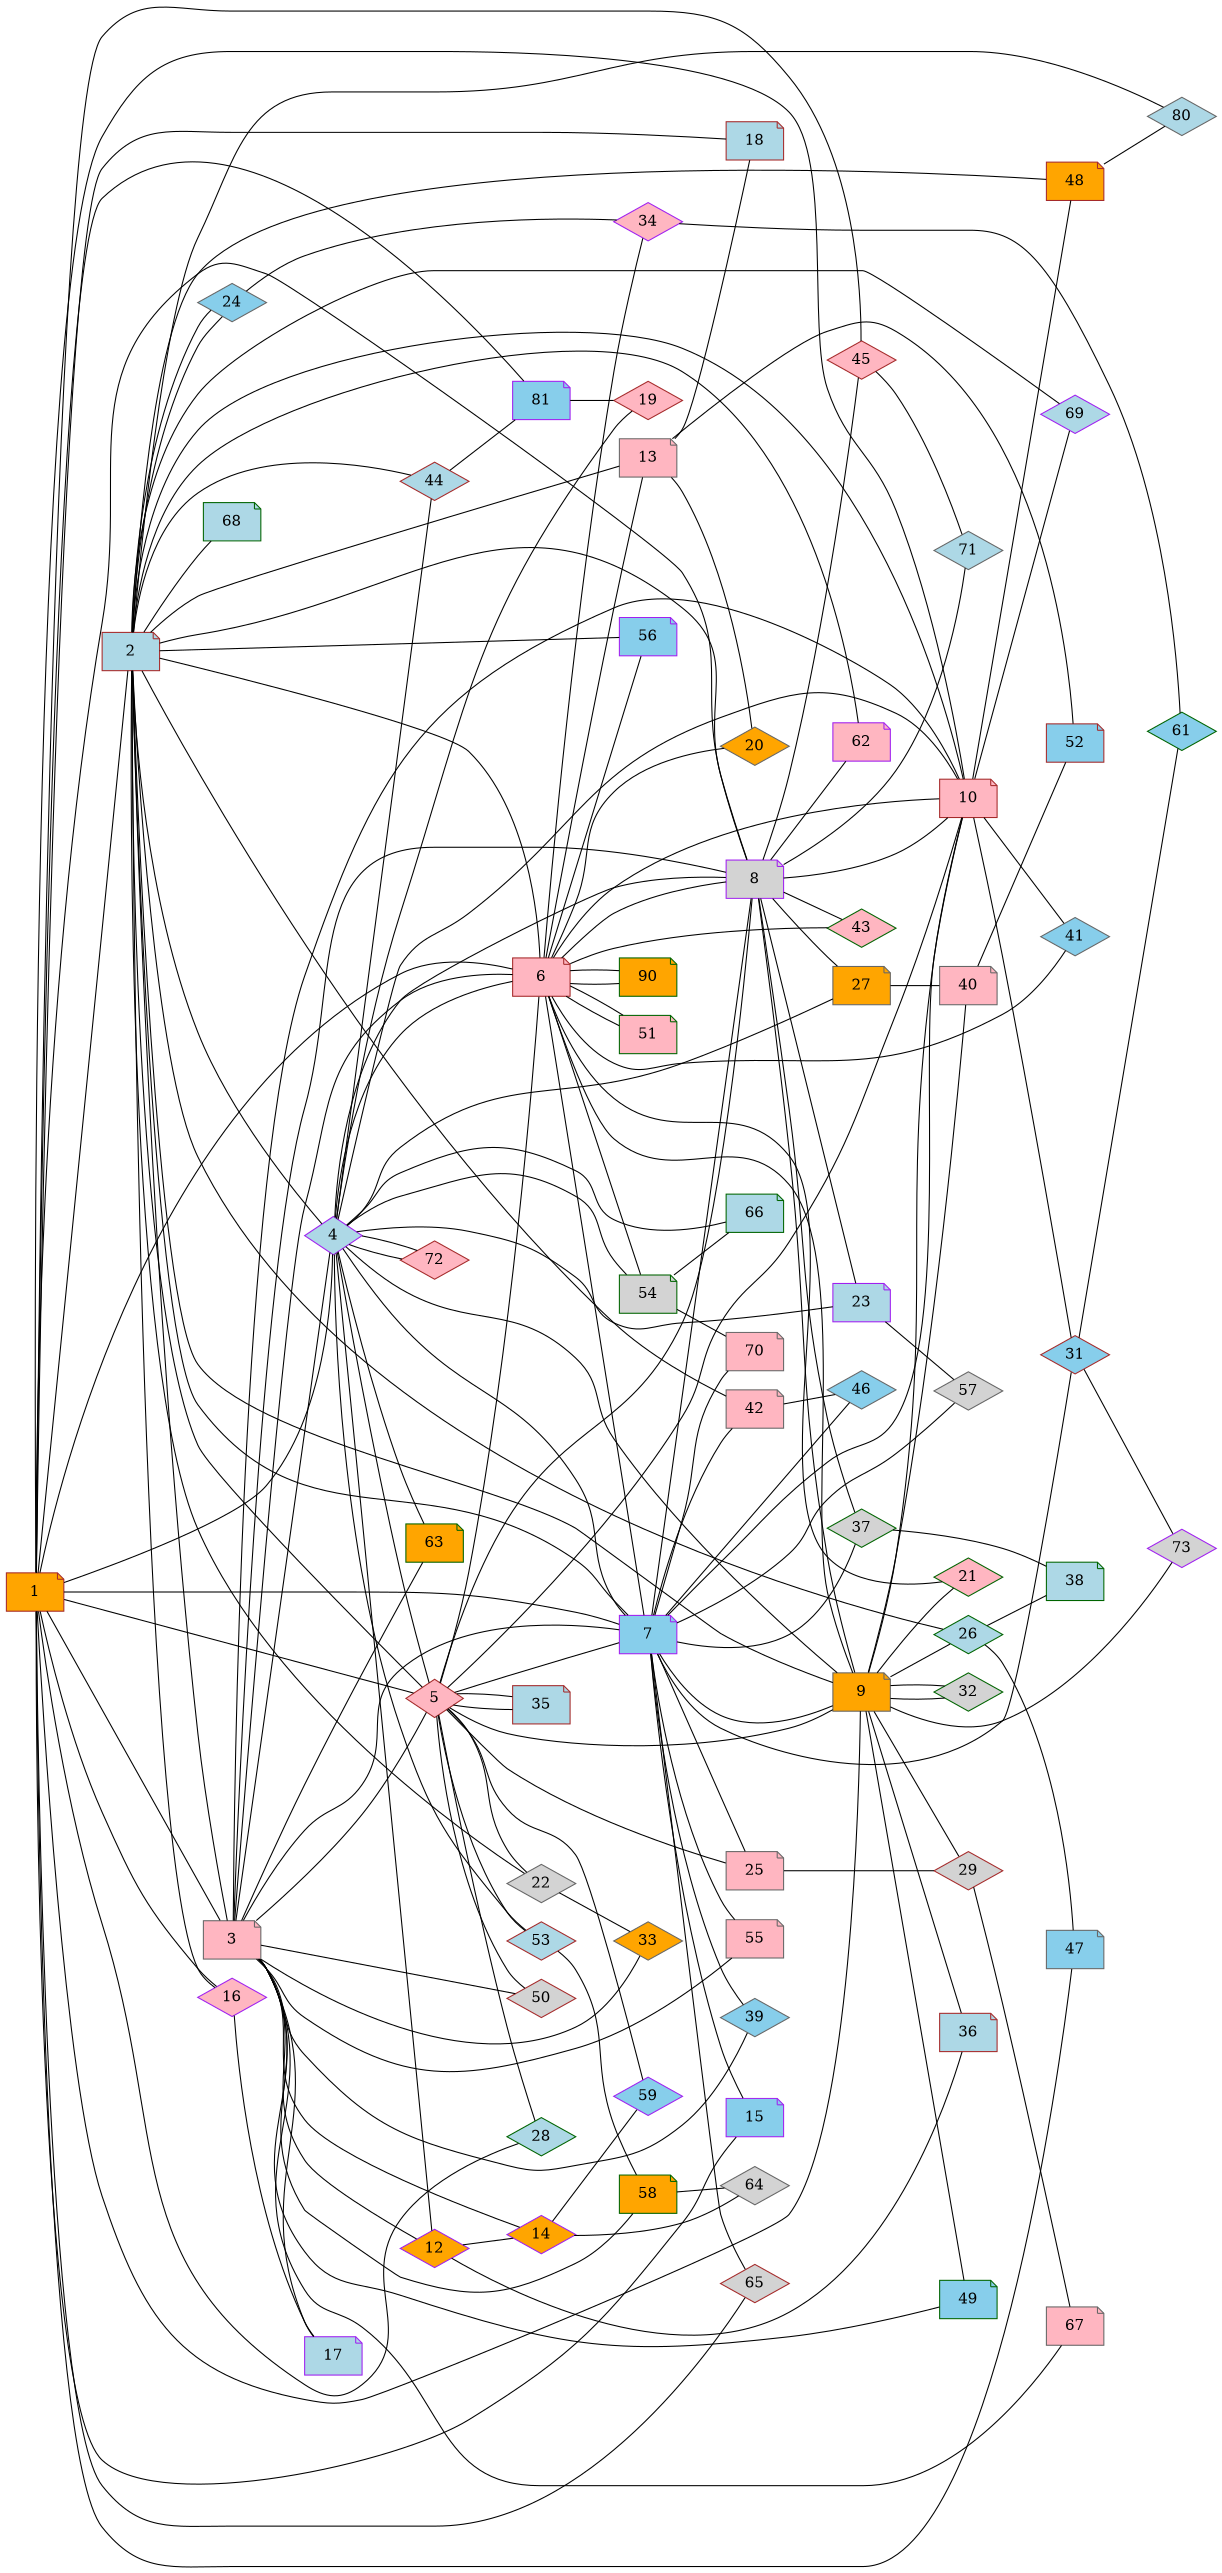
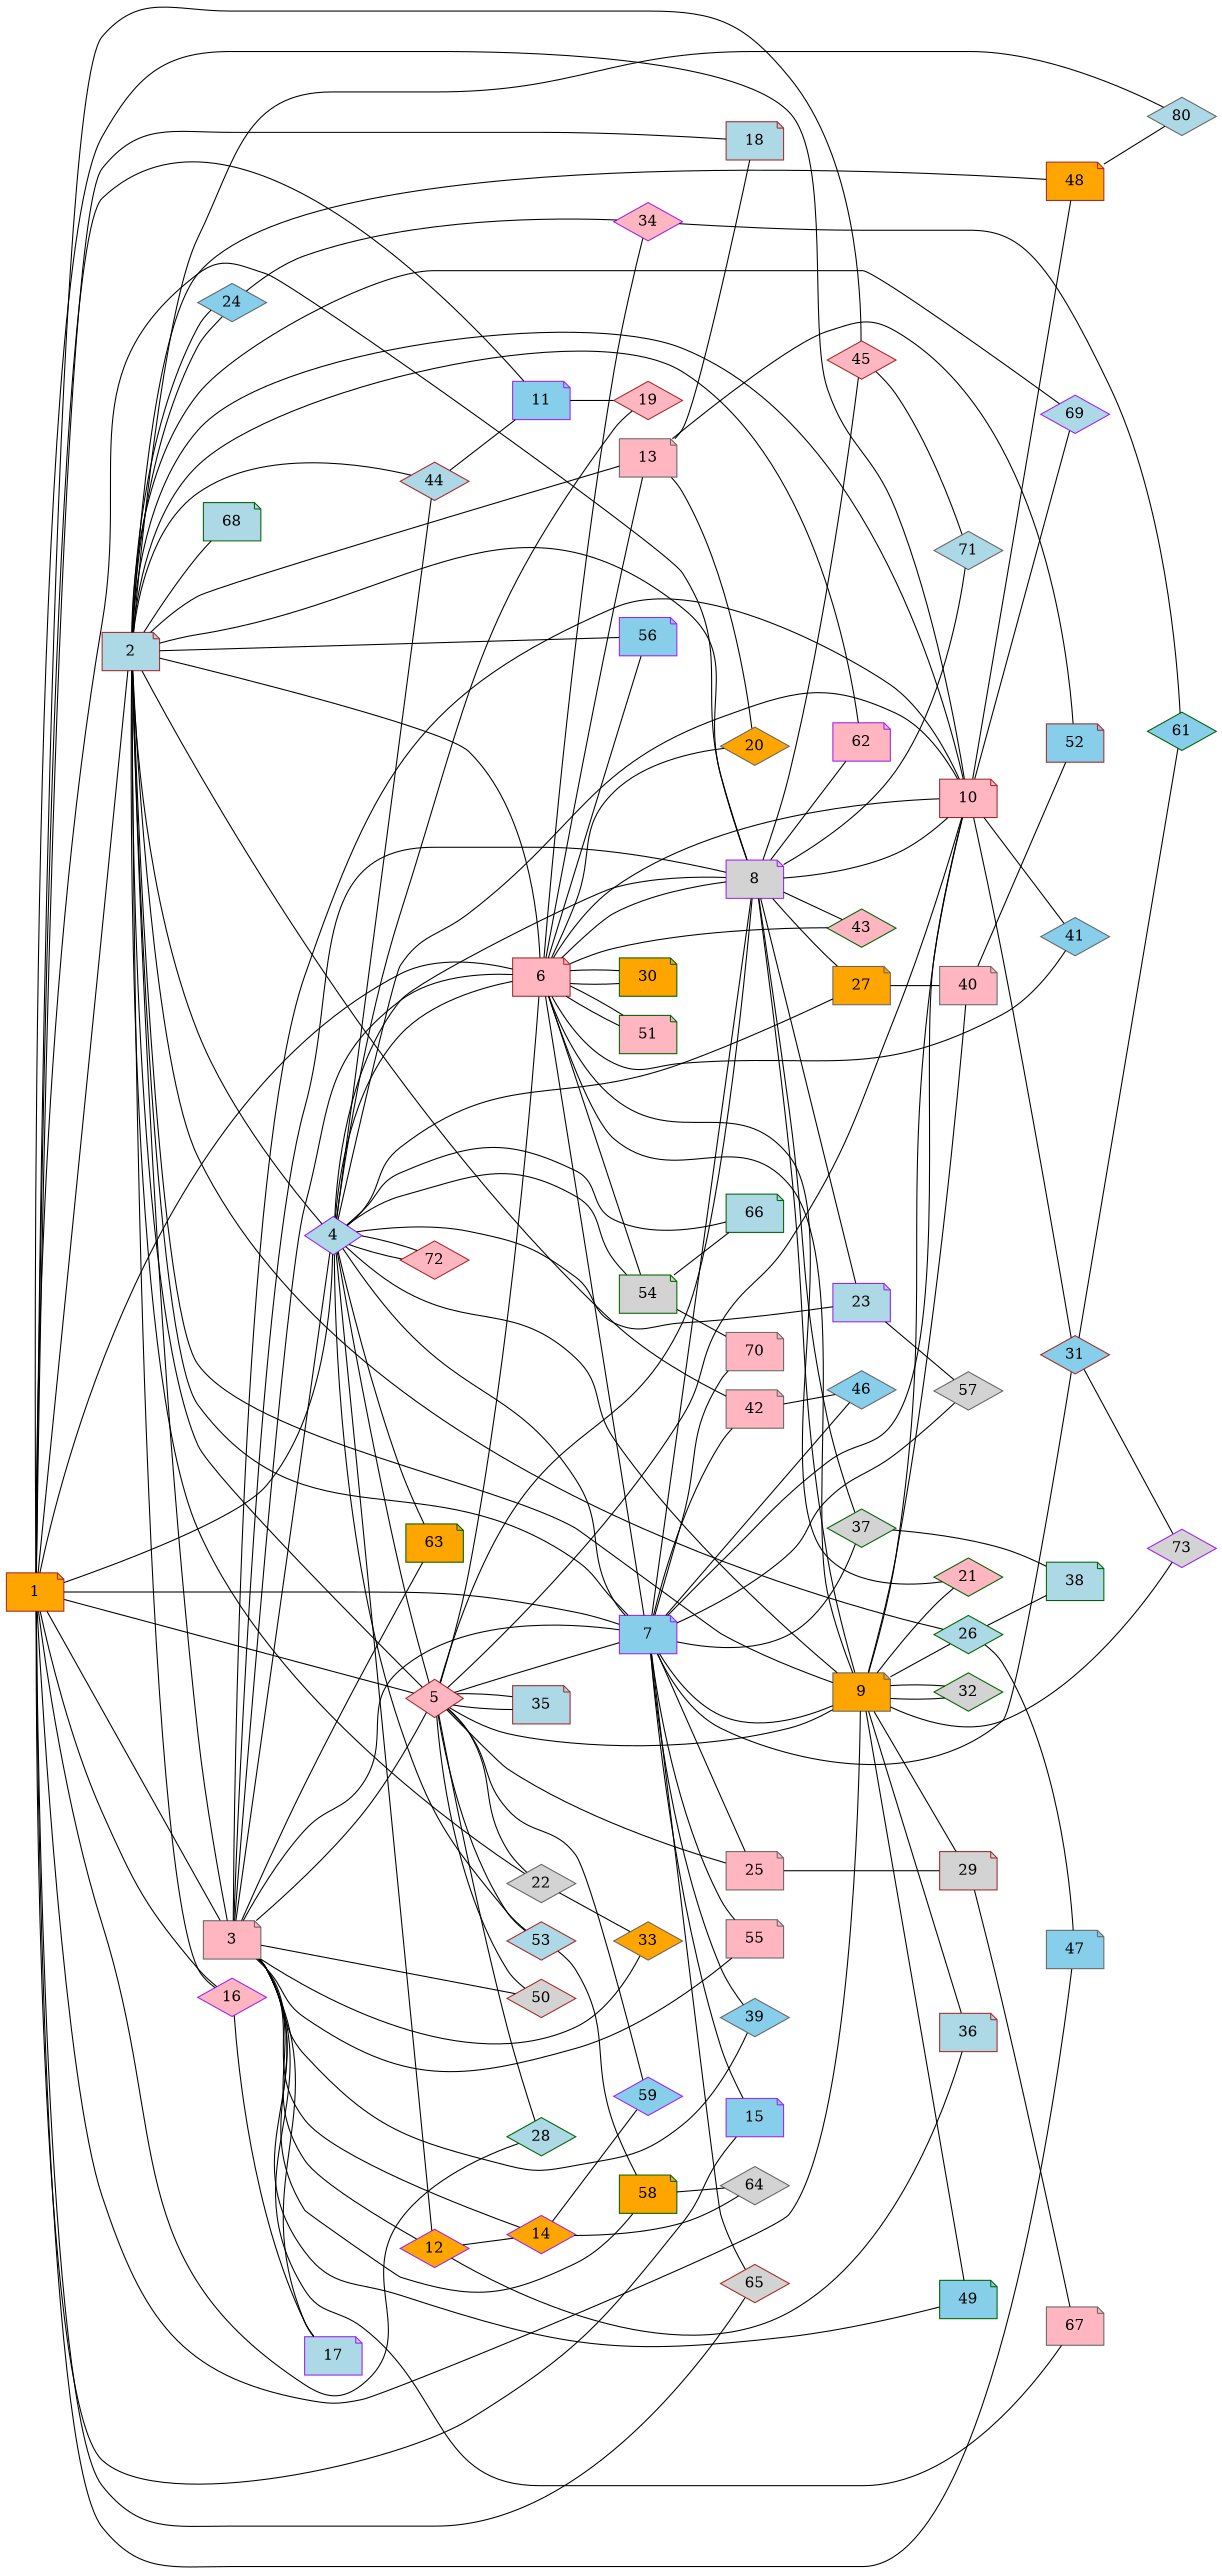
node "81": label "81" -> "11"
node "90": label "90" -> "30"
node "29": shape diamond -> note
